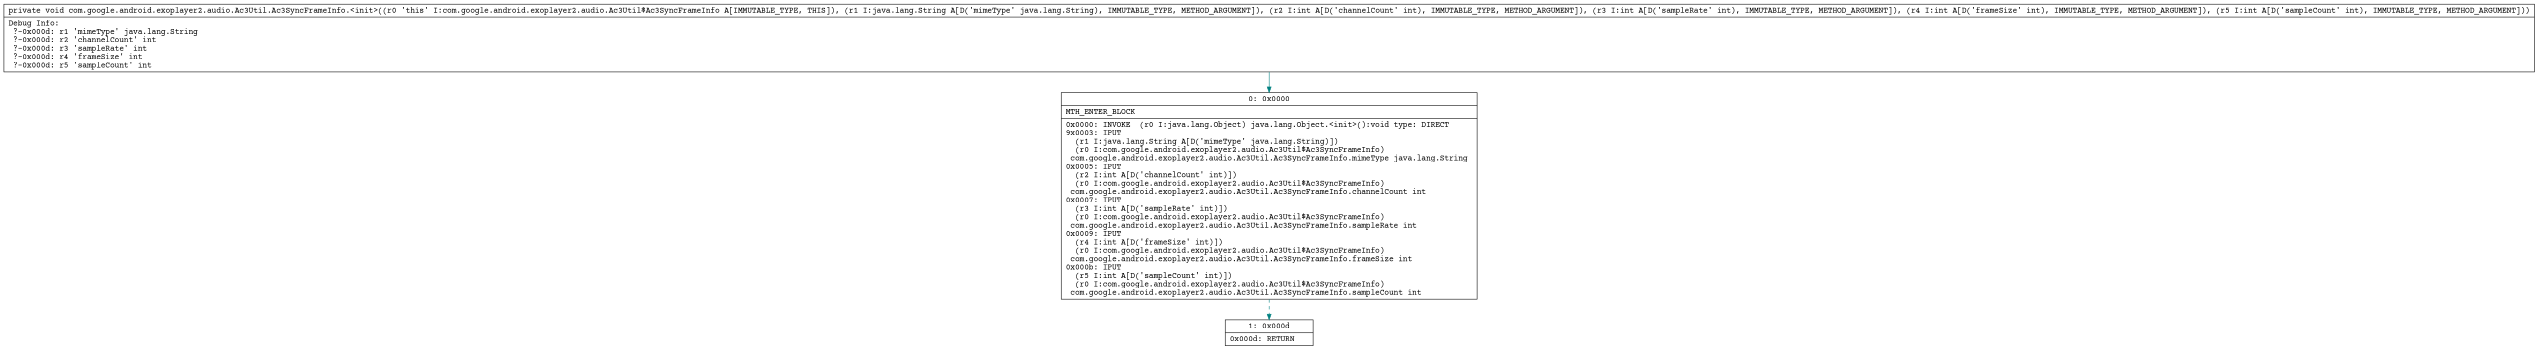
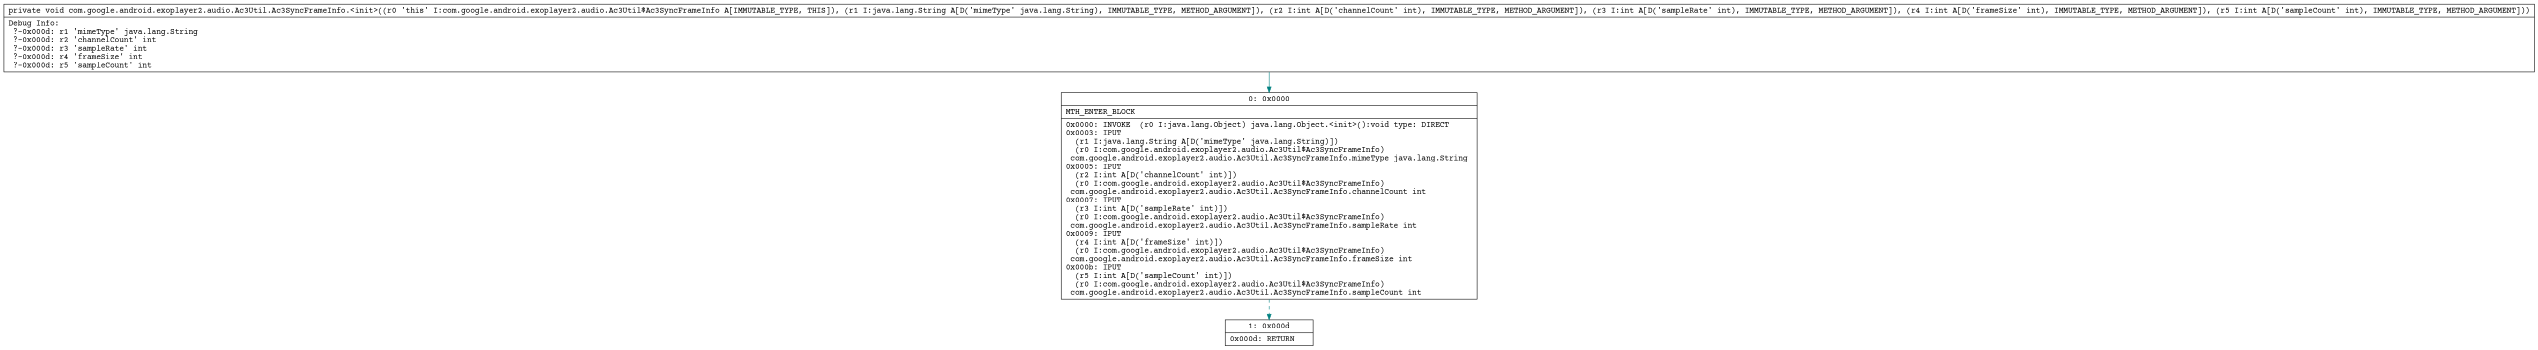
node "0: 0x0000": text "9x0003: IPUT" -> "0x0003: IPUT"
